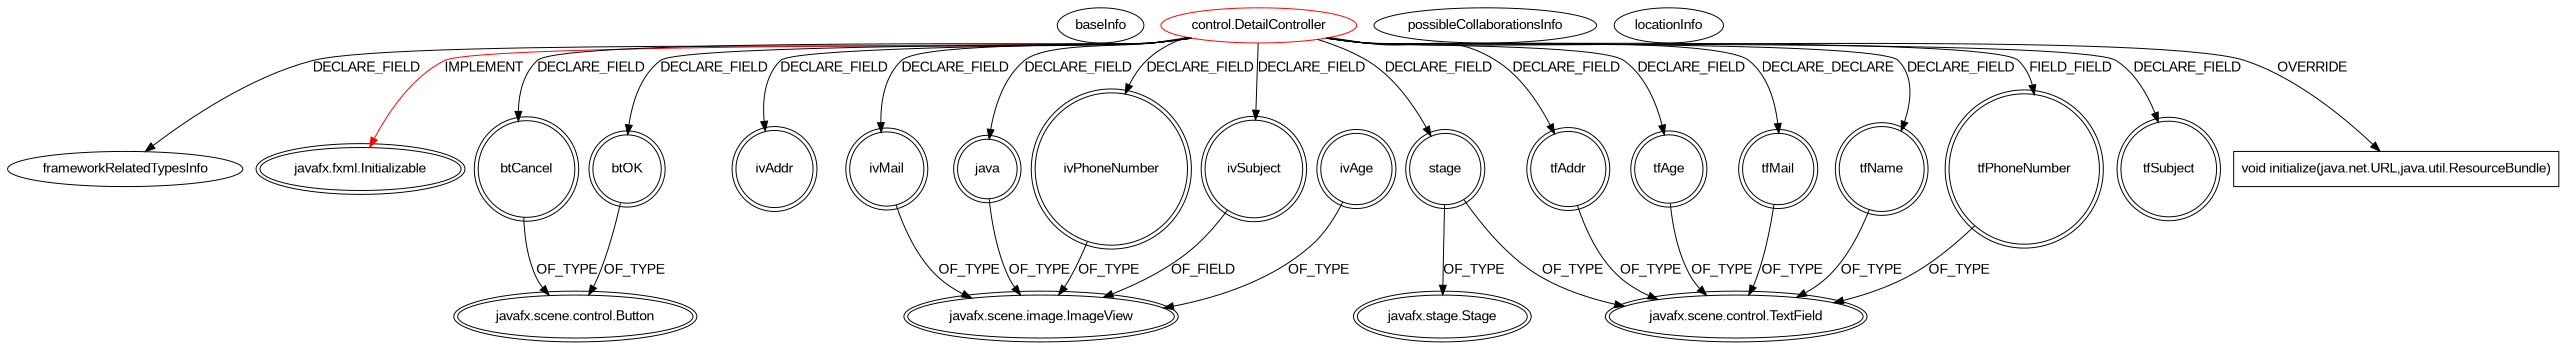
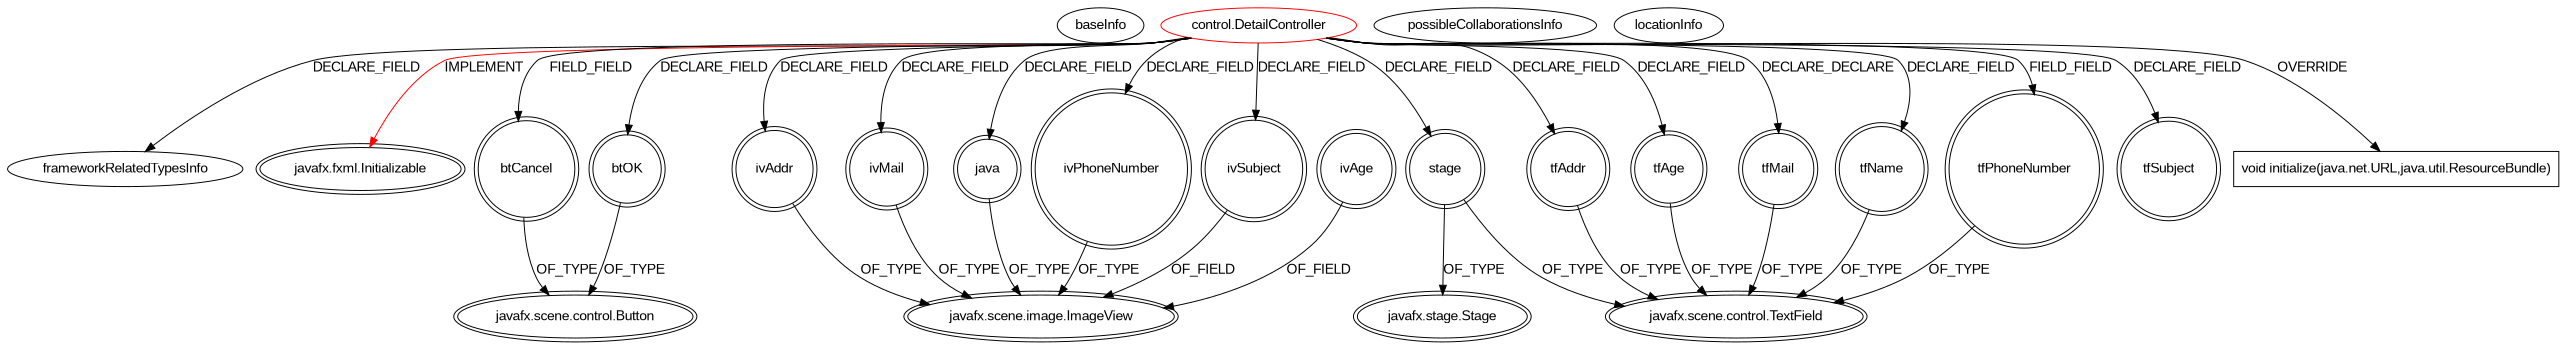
edge "control.DetailController" -> "btCancel": label "DECLARE_FIELD" -> "FIELD_FIELD"
edge "ivAddr" -> "javafx.scene.image.ImageView": added, label "OF_TYPE"
edge "ivAge" -> "javafx.scene.image.ImageView": label "OF_TYPE" -> "OF_FIELD"
